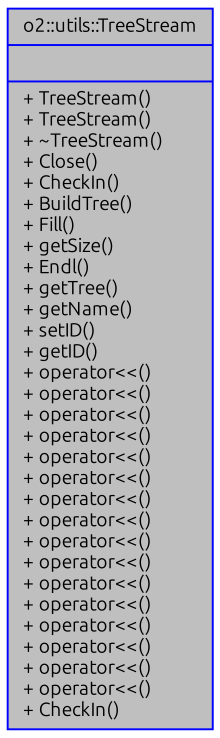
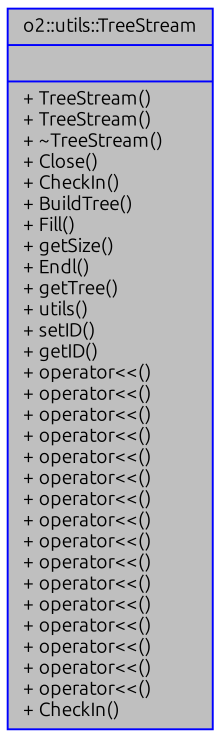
node "o2::utils::TreeStream": text "+ getName()" -> "+ utils()"
